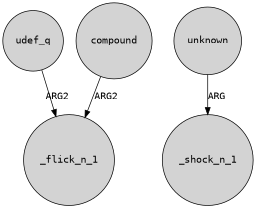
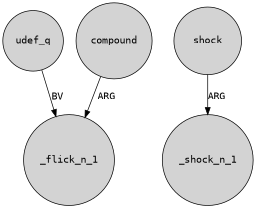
node "unknown": label "unknown" -> "shock"
edge "udef_q" -> "_flick_n_1": label "ARG2" -> "BV"
edge "compound" -> "_flick_n_1": label "ARG2" -> "ARG"
